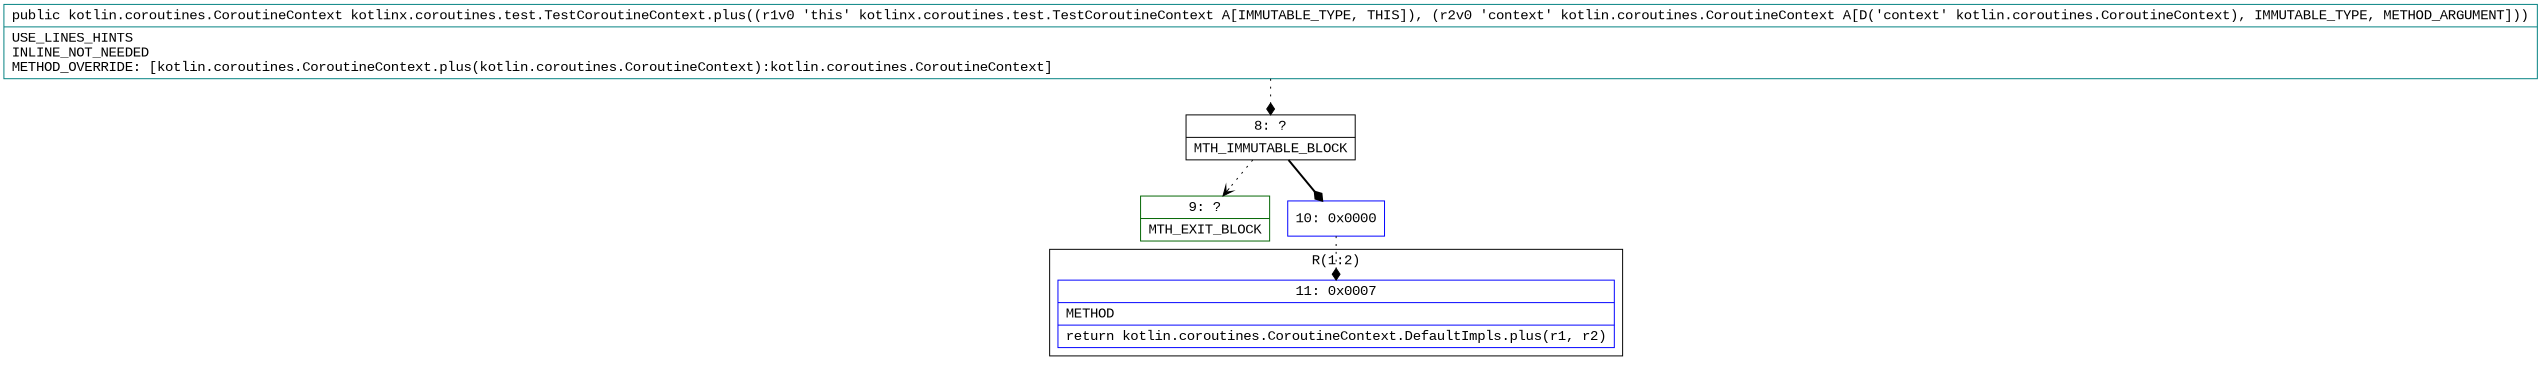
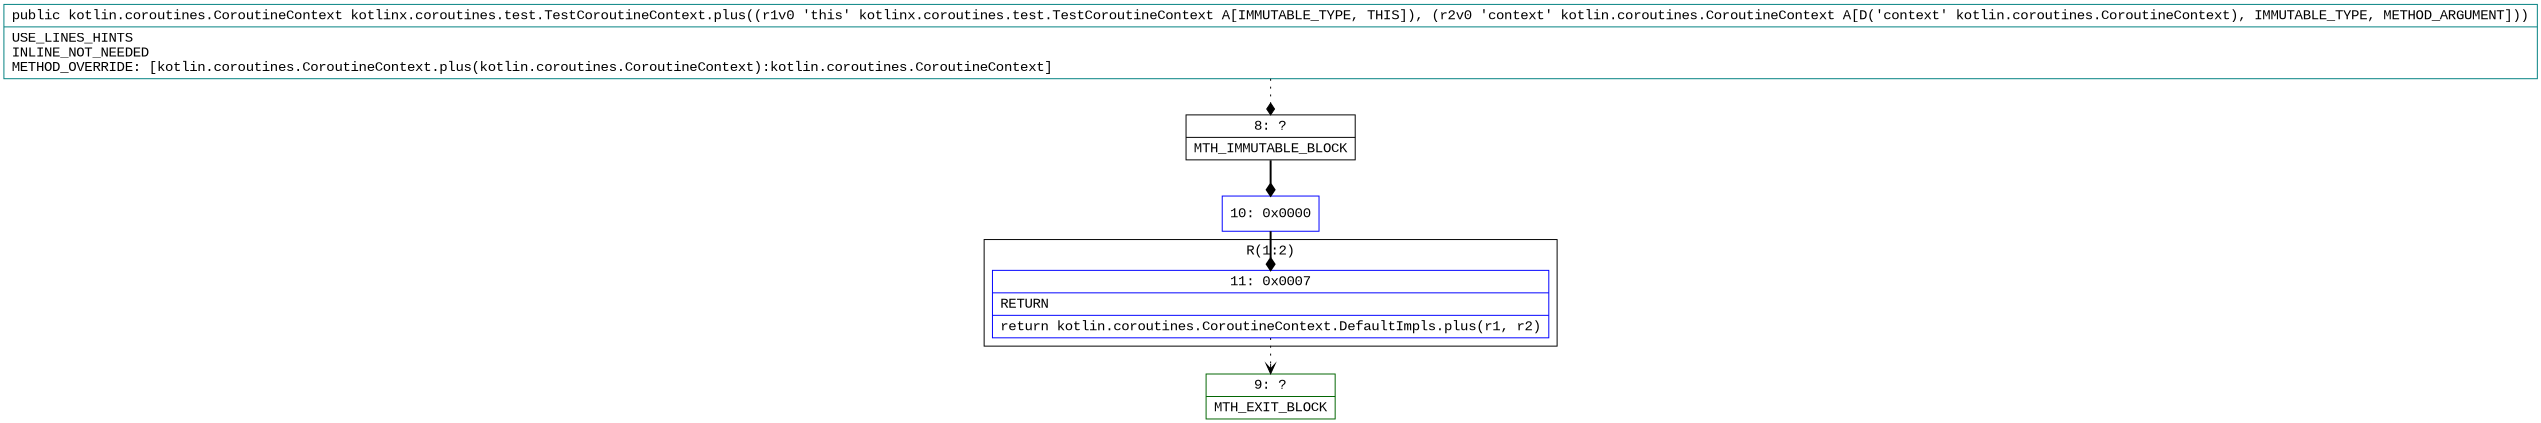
edge "8: ?" -> "9: ?": now "11: 0x0007" -> "9: ?"
edge "10: 0x0000" -> "11: 0x0007": style dotted -> bold
node "11: 0x0007": text "METHOD" -> "RETURN"
